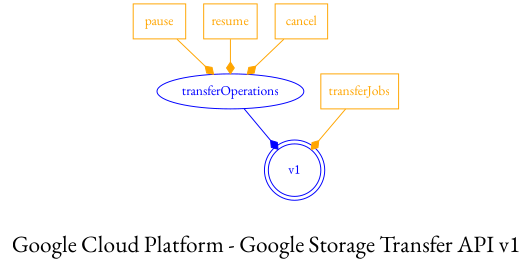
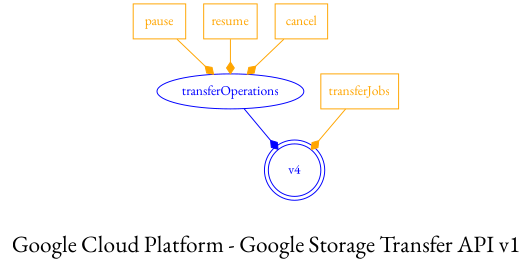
node "v1": label "v1" -> "v4"
